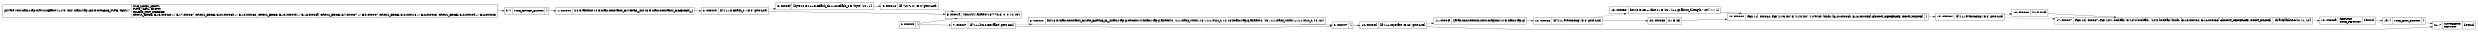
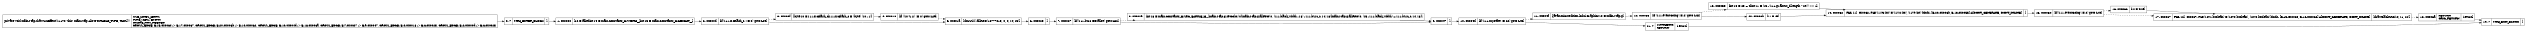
edge "6: 0x0025" -> "5: 0x001a": reversed
edge "19: ?" -> "21: ?": reversed
